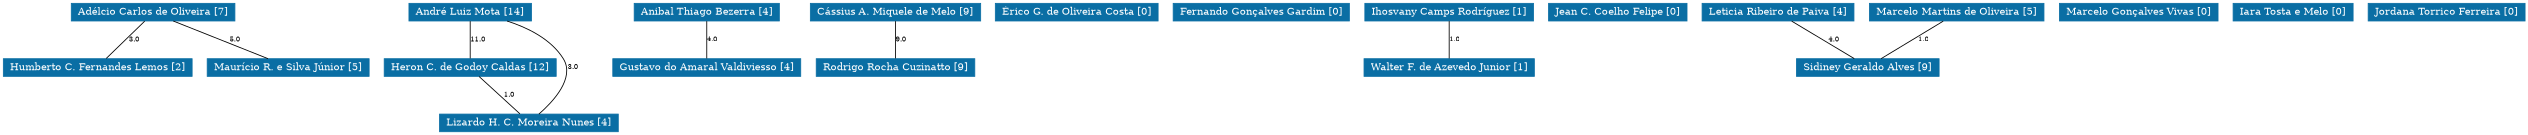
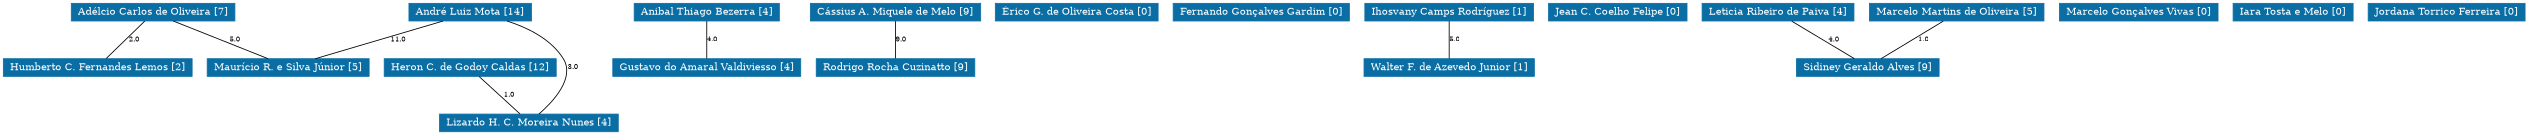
edge "Adélcio Carlos de Oliveira [7]" -- "Humberto C. Fernandes Lemos [2]": label "3.0" -> "2.0"
edge "André Luiz Mota [14]" -- "Heron C. de Godoy Caldas [12]": now "André Luiz Mota [14]" -- "Maurício R. e Silva Júnior [5]"
edge "Ihosvany Camps Rodríguez [1]" -- "Walter F. de Azevedo Junior [1]": label "1.0" -> "5.0"
